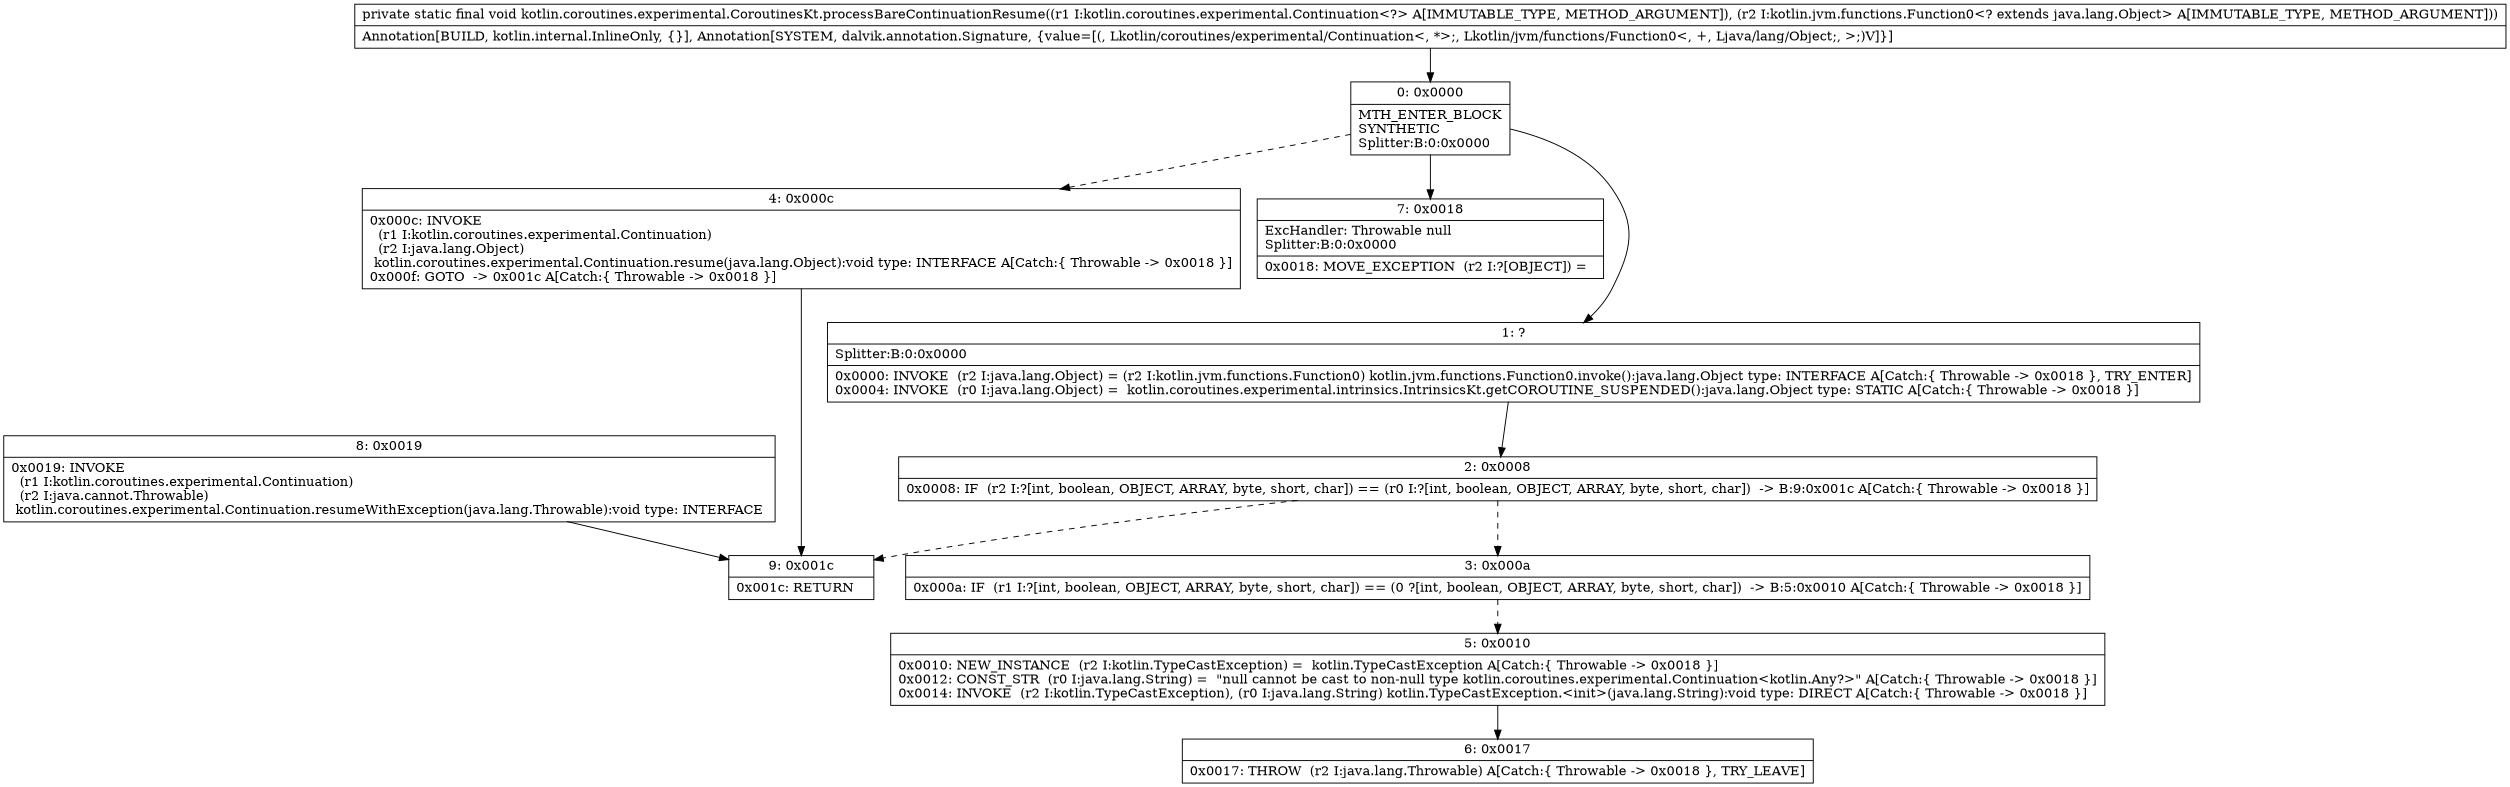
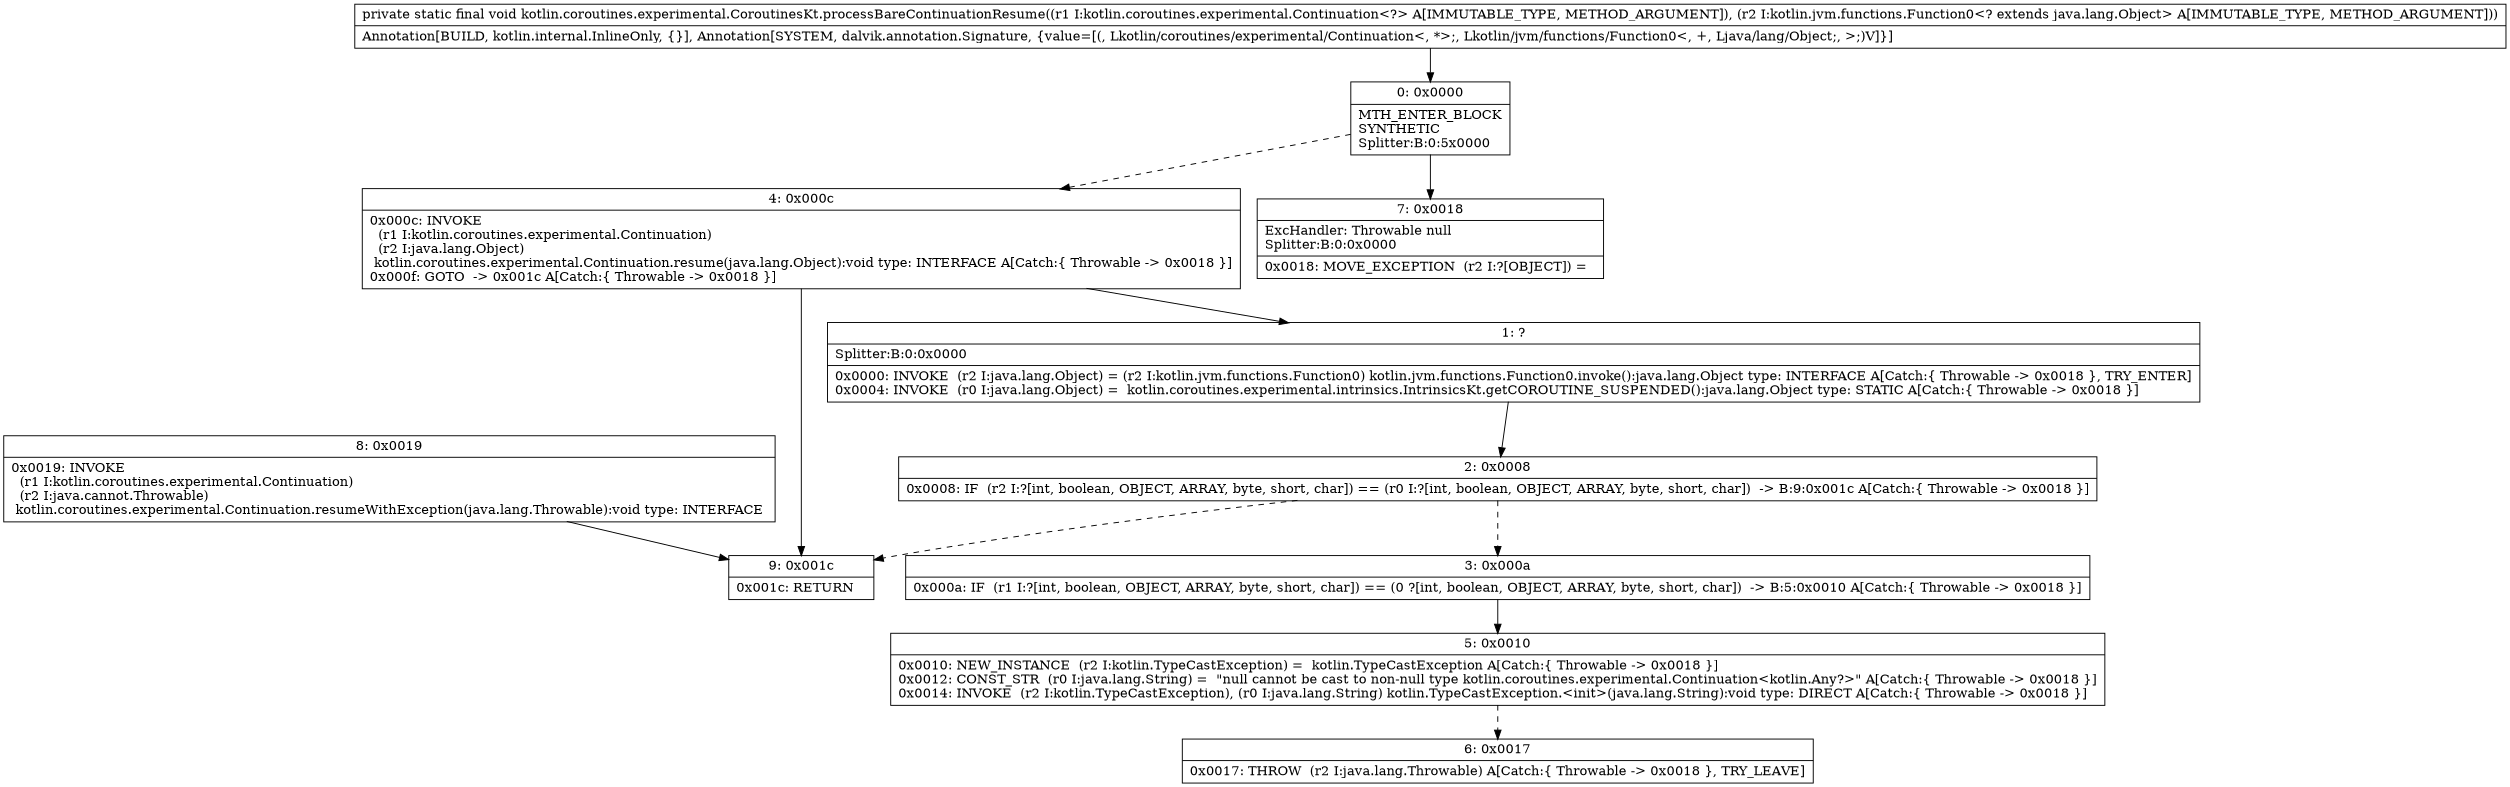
node "0: 0x0000": text "Splitter:B:0:0x0000" -> "Splitter:B:0:5x0000"
edge "0: 0x0000" -> "1: ?": now "4: 0x000c" -> "1: ?"
edge "3: 0x000a" -> "5: 0x0010": style dashed -> solid
edge "5: 0x0010" -> "6: 0x0017": style solid -> dashed
